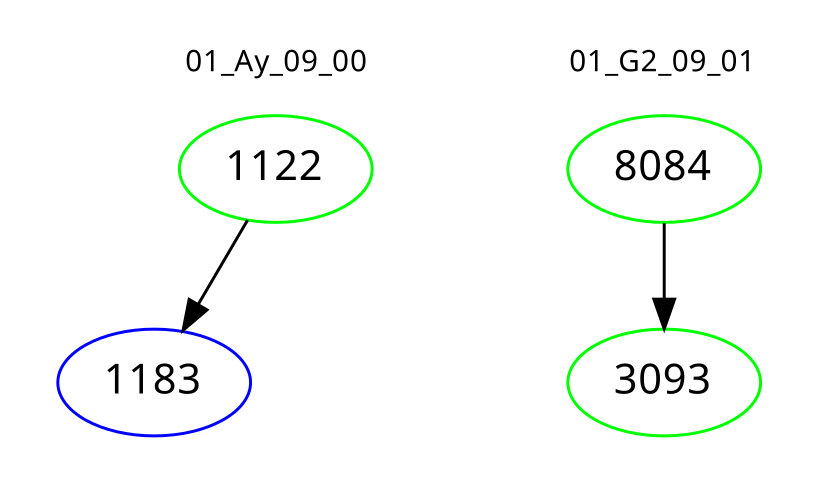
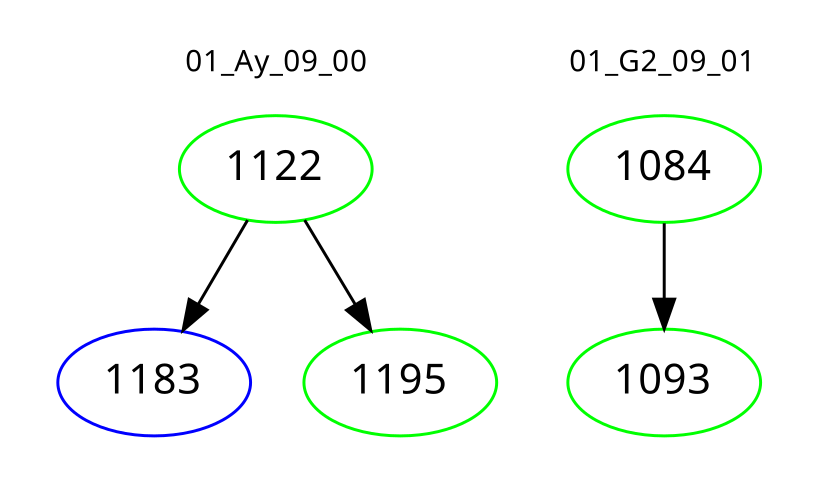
node "8084": label "8084" -> "1084"
node "1195": added
node "3093": label "3093" -> "1093"
